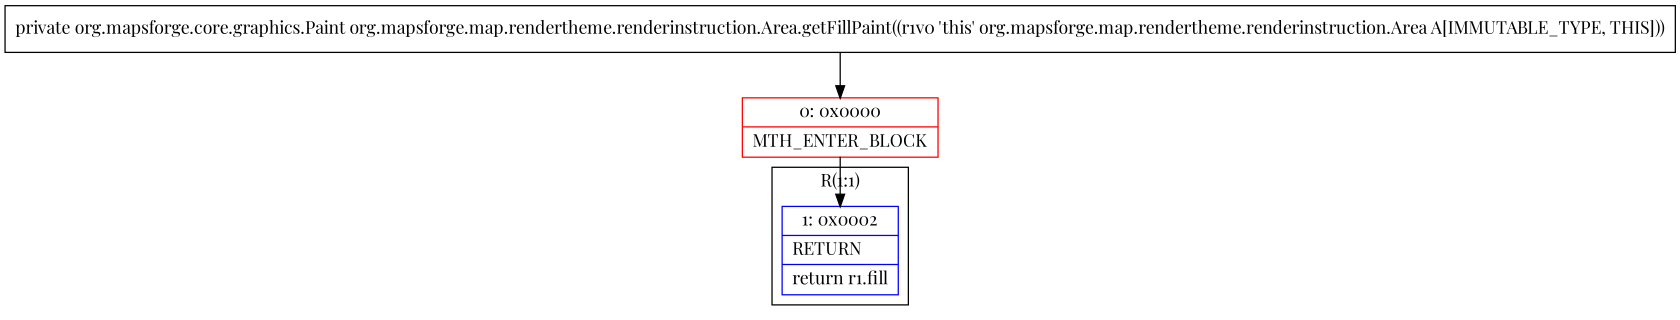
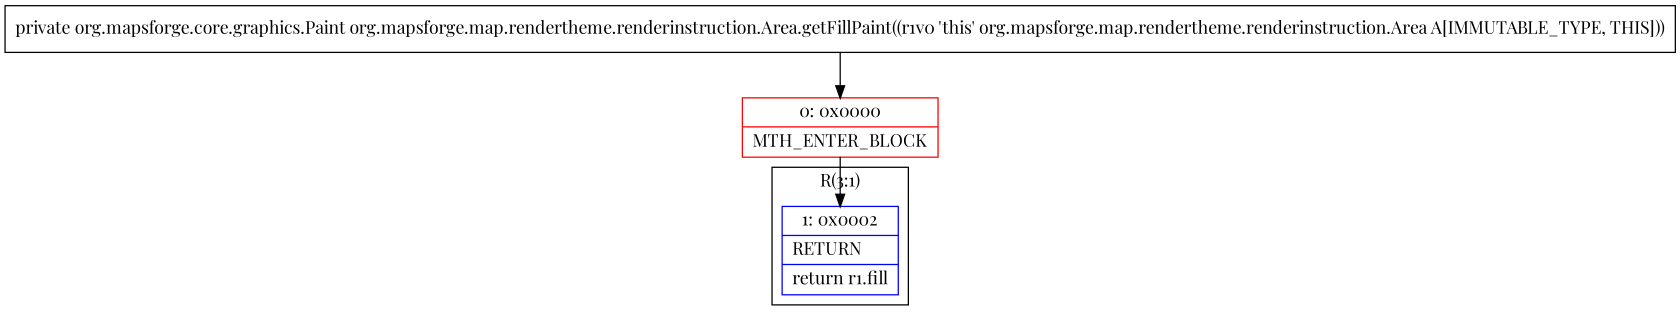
cluster "R(1:1)": label "R(1:1)" -> "R(3:1)"
